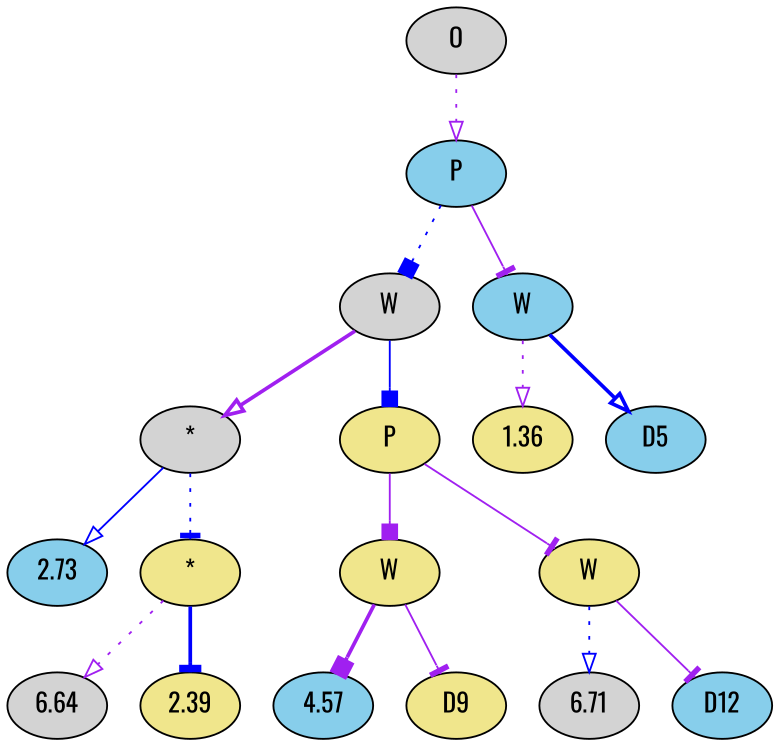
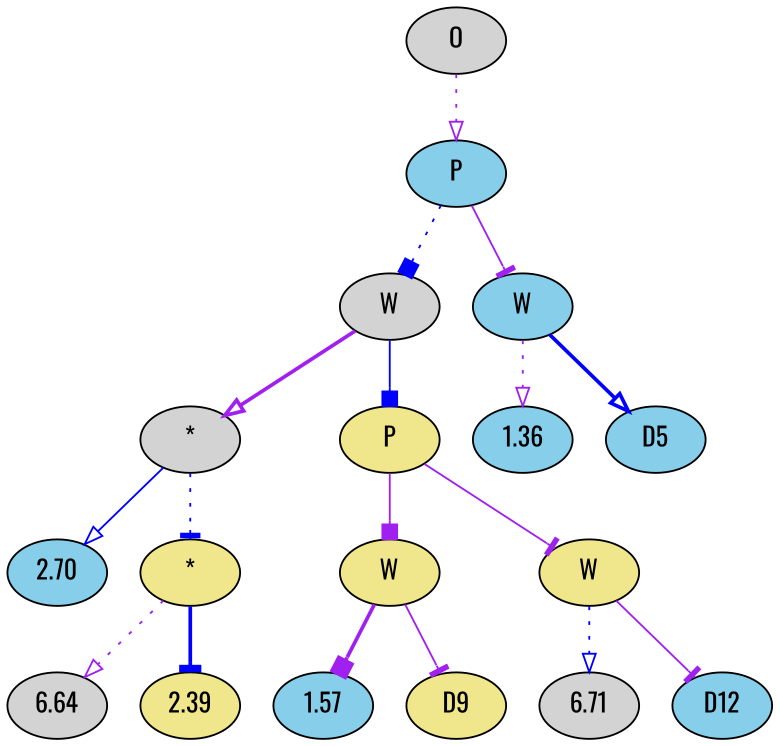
node "1.36": fillcolor khaki -> skyblue
node "2.73": label "2.73" -> "2.70"
node "4.57": label "4.57" -> "1.57"
